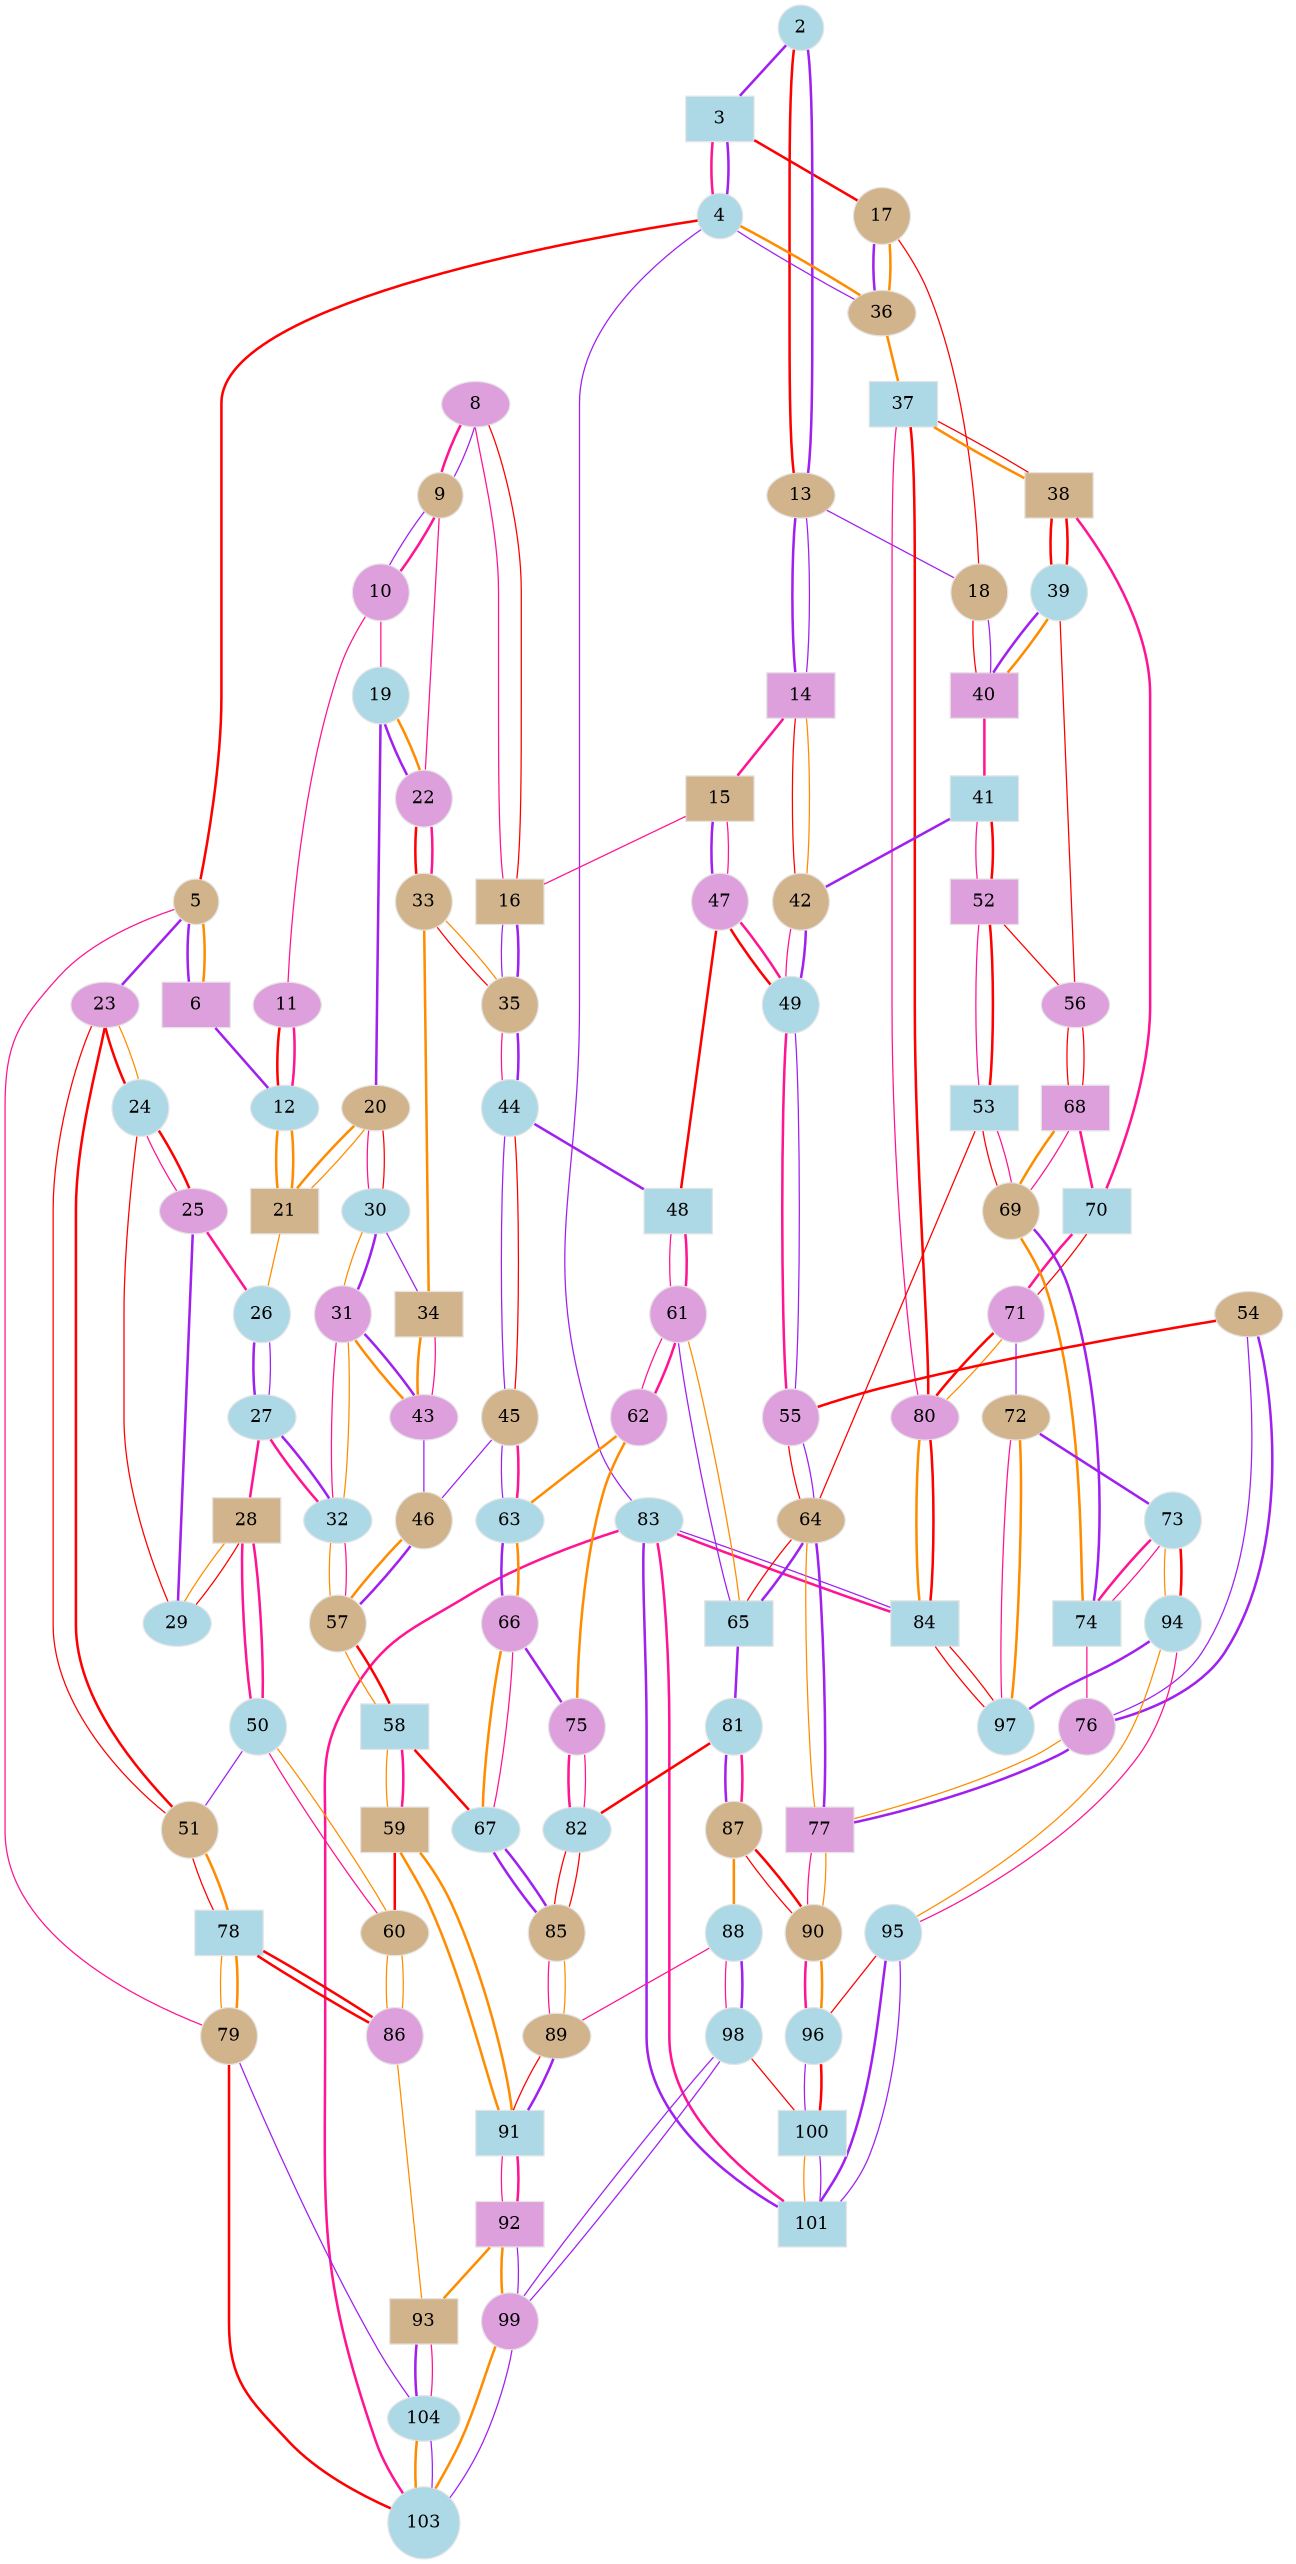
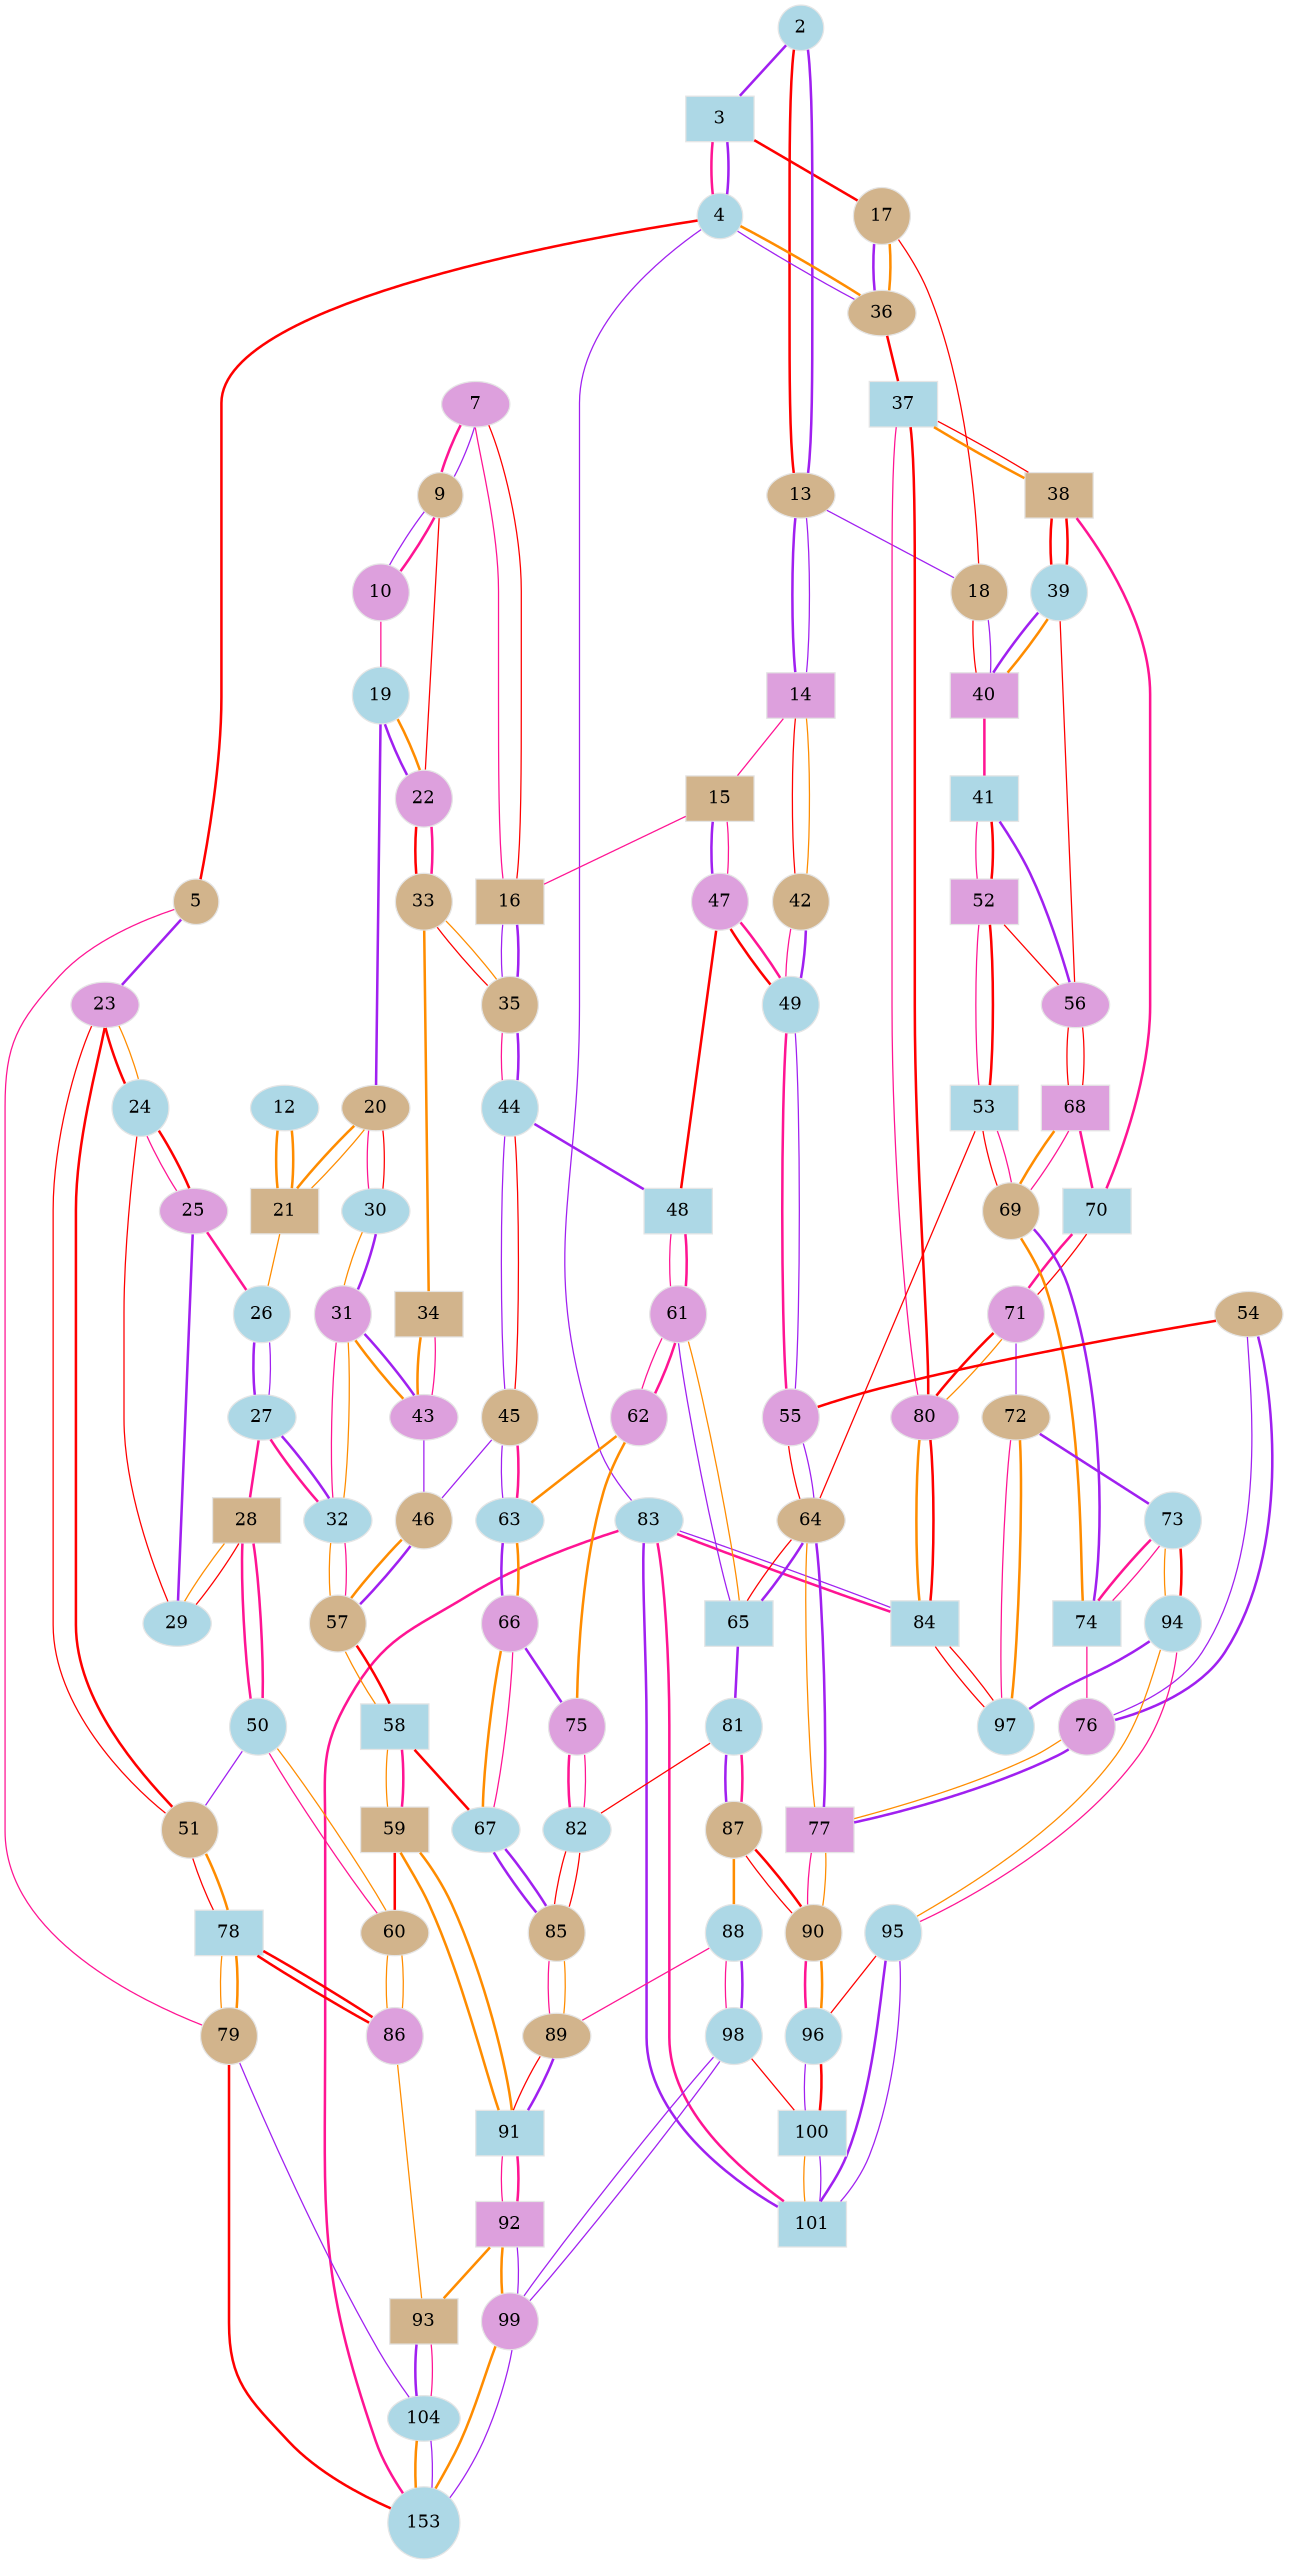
edge "36" -- "37": color darkorange -> red
node "8": label "8" -> "7"
edge "9" -- "22": color deeppink -> red
edge "14" -- "15": style bold -> solid
edge "41" -- "42": now "41" -- "56"
node "6": removed
node "11": removed
edge "30" -- "34": removed
edge "81" -- "82": style bold -> solid
node "103": label "103" -> "153"
